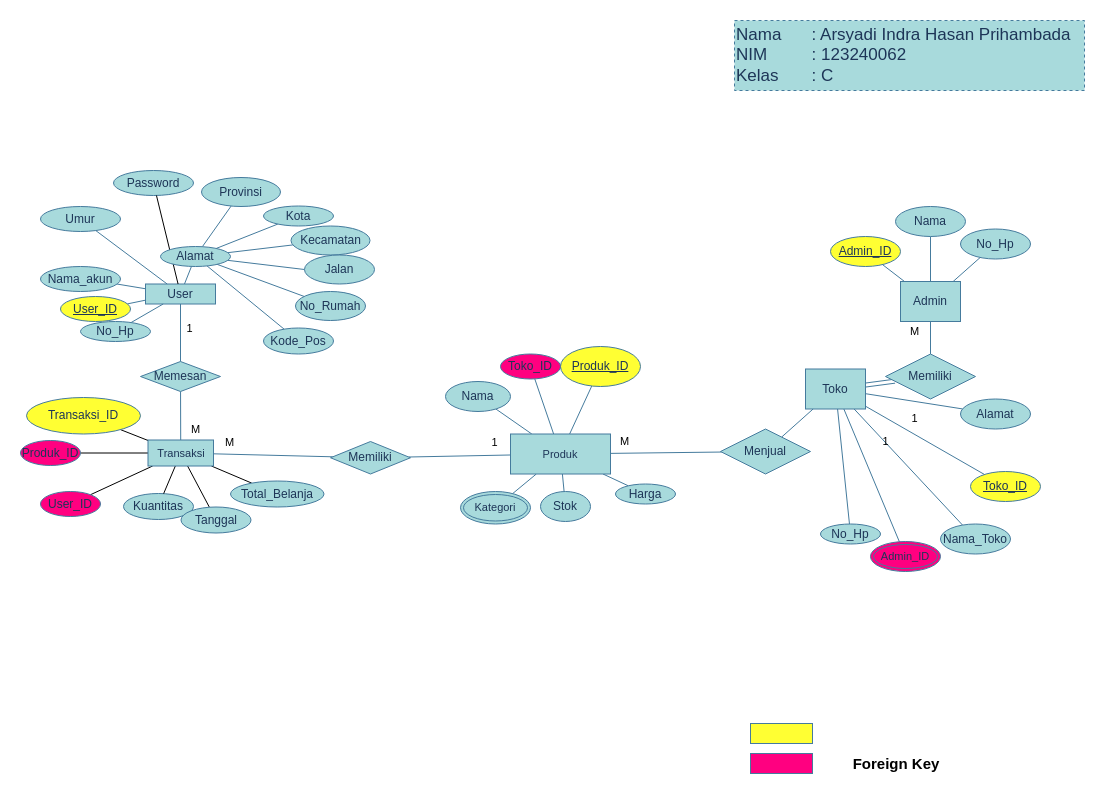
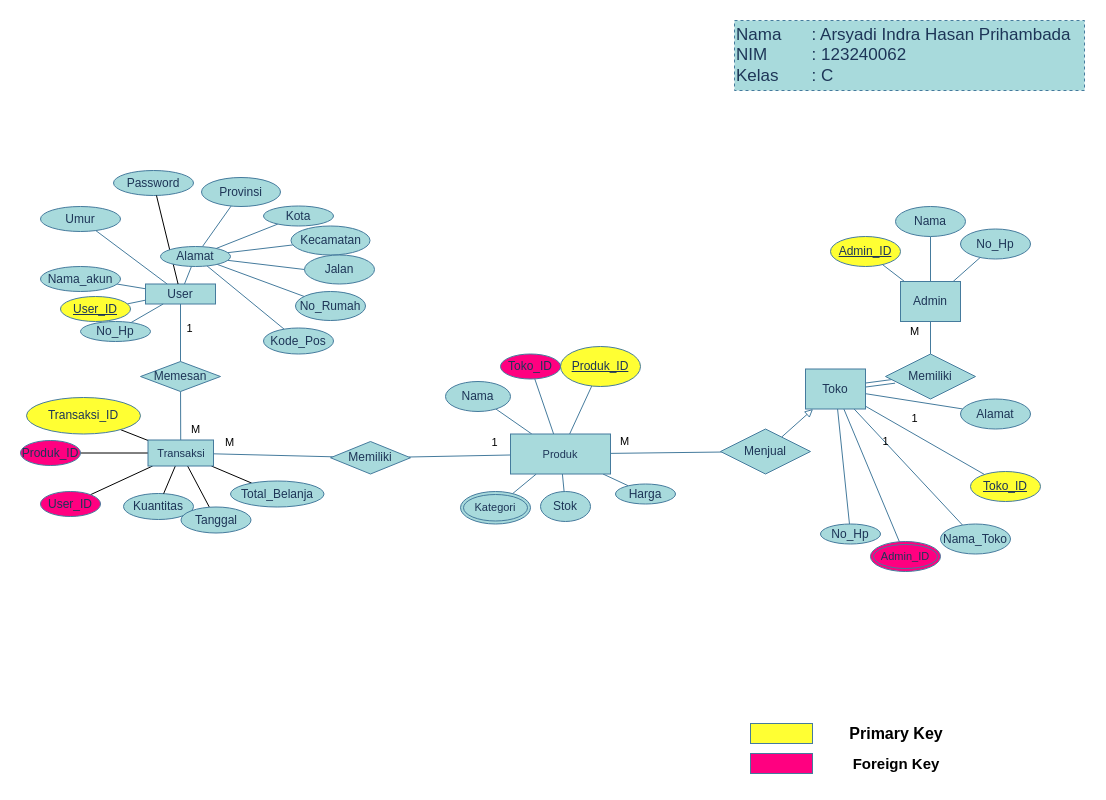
edge "Toko" -- "Menjual": arrowhead none -> block
node "Primary Key": added
